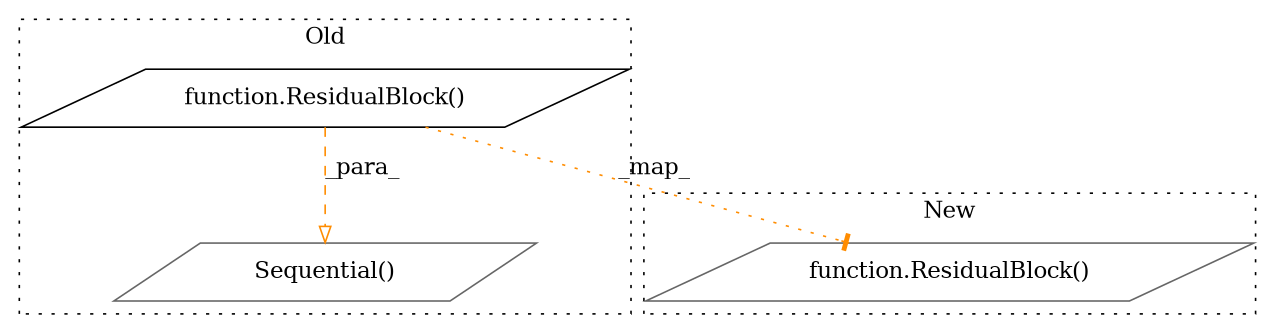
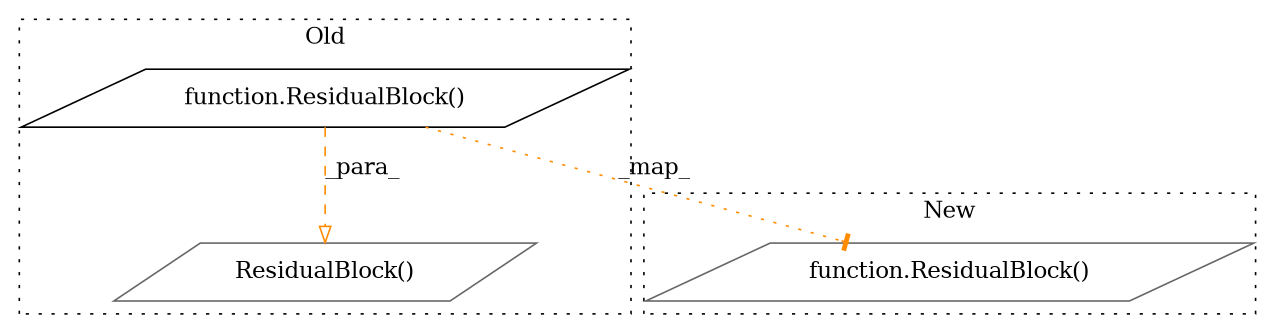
node "Sequential()": label "Sequential()" -> "ResidualBlock()"
